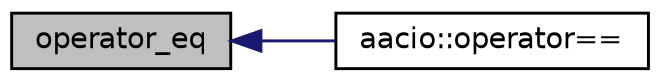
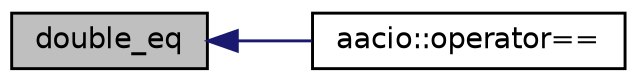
node "operator_eq": label "operator_eq" -> "double_eq"
